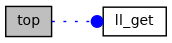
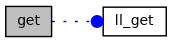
node "top": label "top" -> "get"
